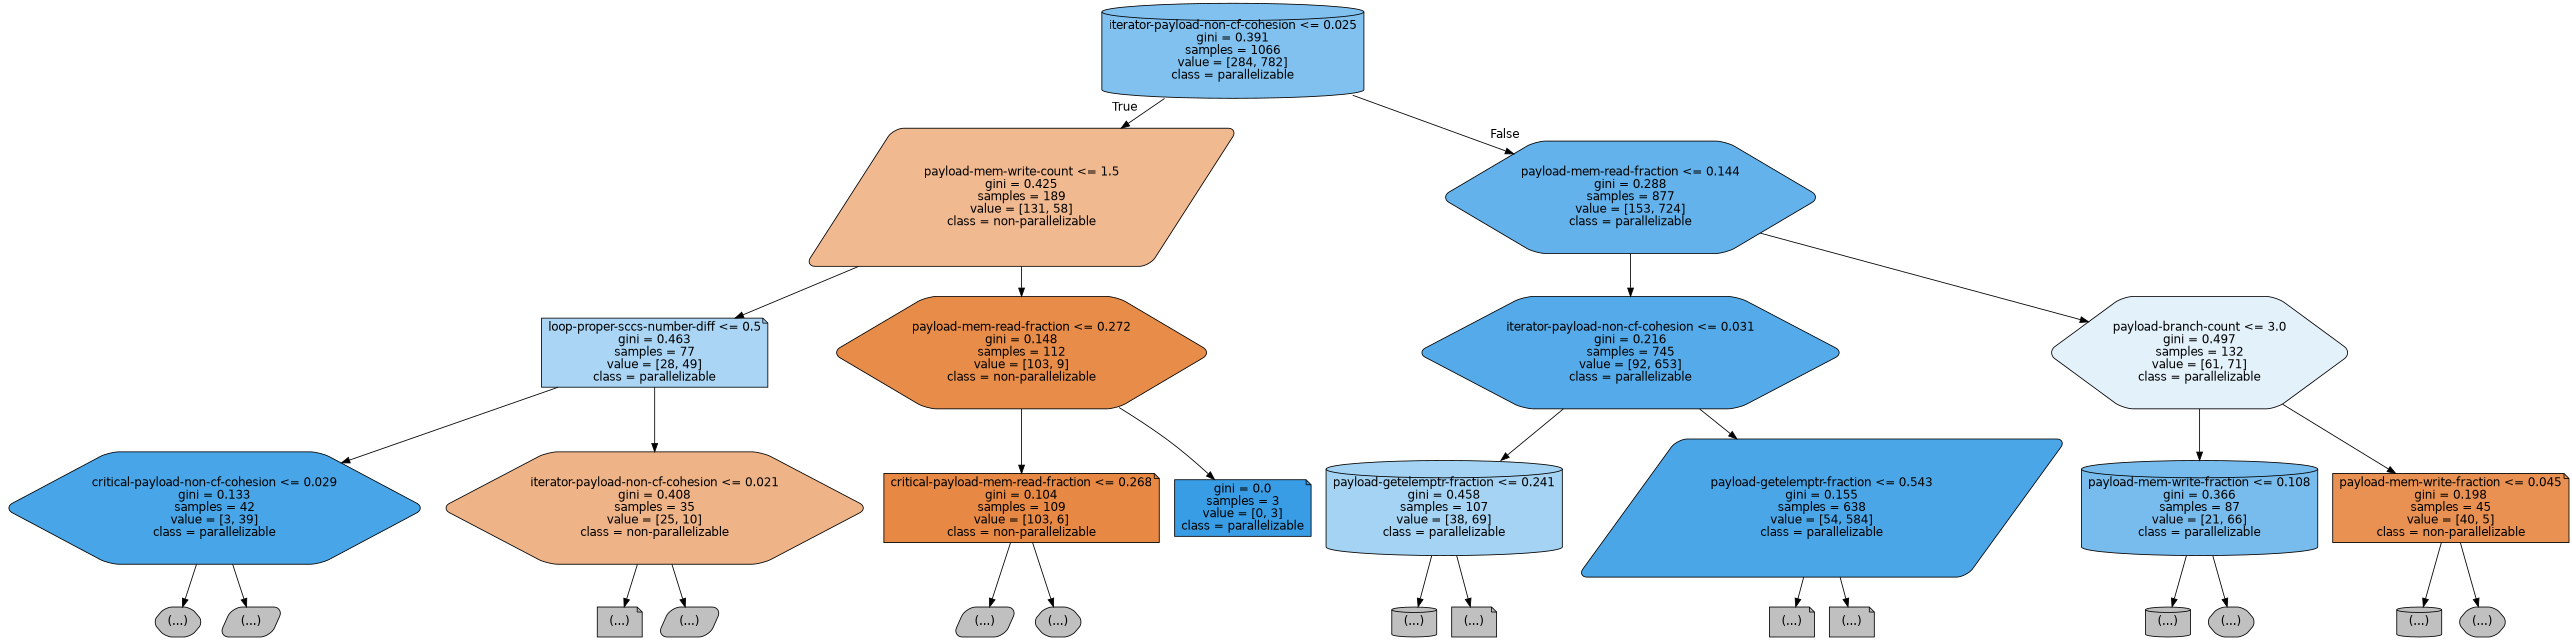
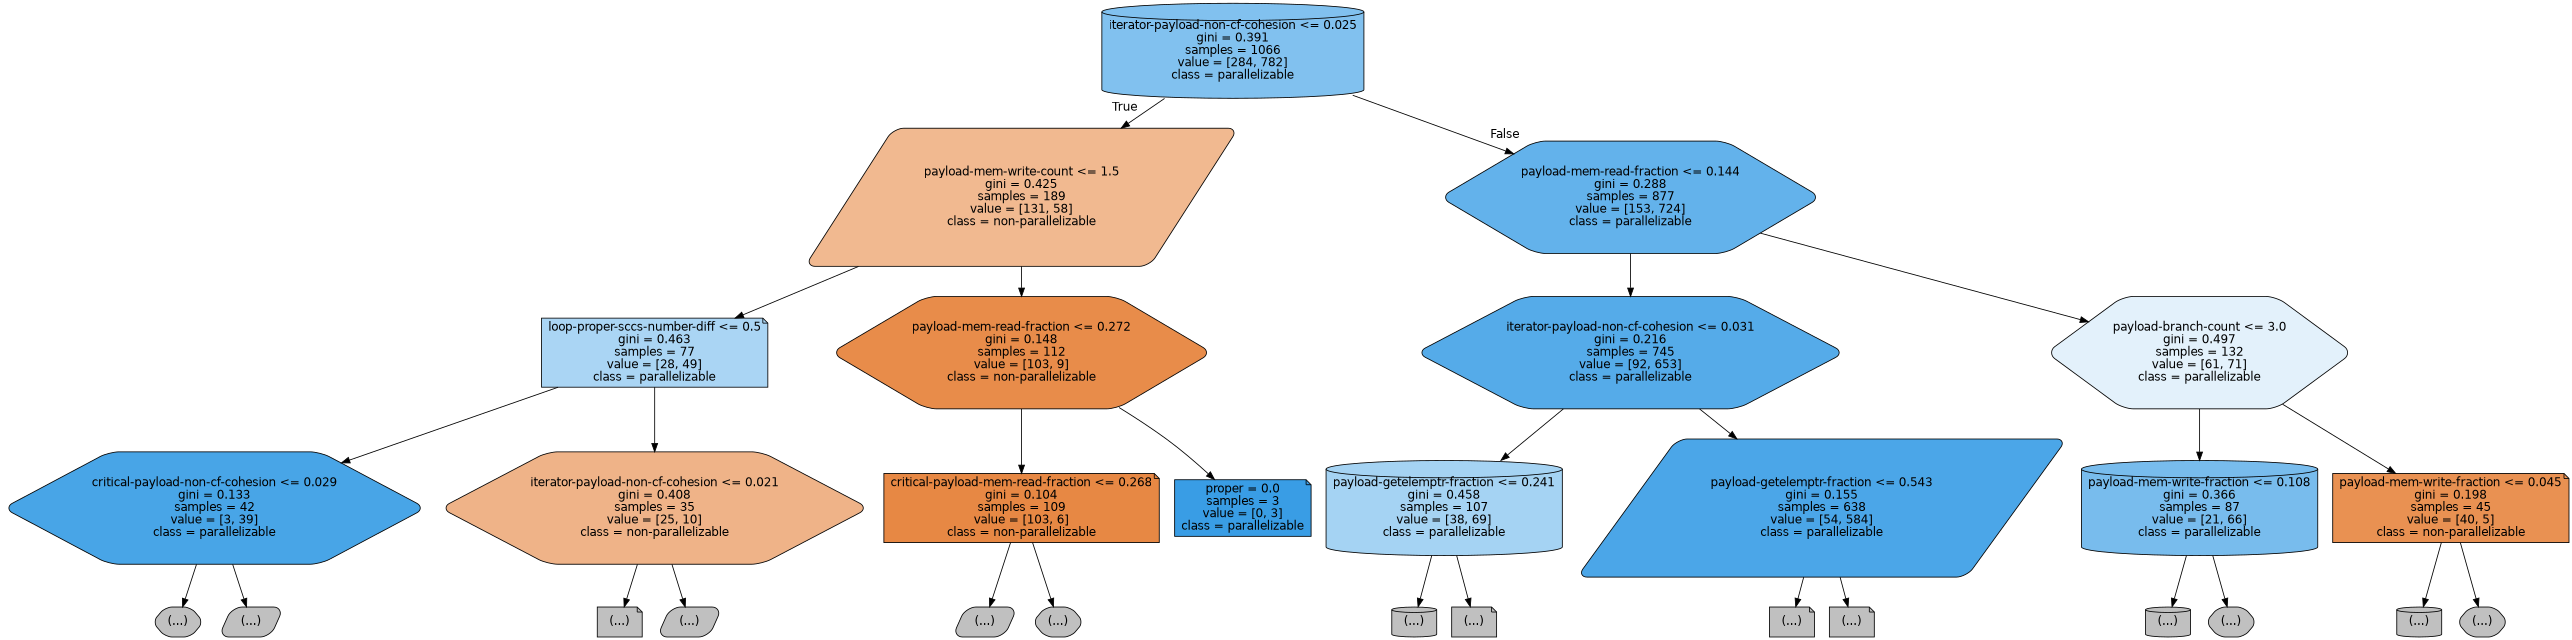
node "gini = 0.0 samples = 3 value = [0, 3] class = parallelizable": label "gini = 0.0 samples = 3 value = [0, 3] class = parallelizable" -> "proper = 0.0 samples = 3 value = [0, 3] class = parallelizable"
